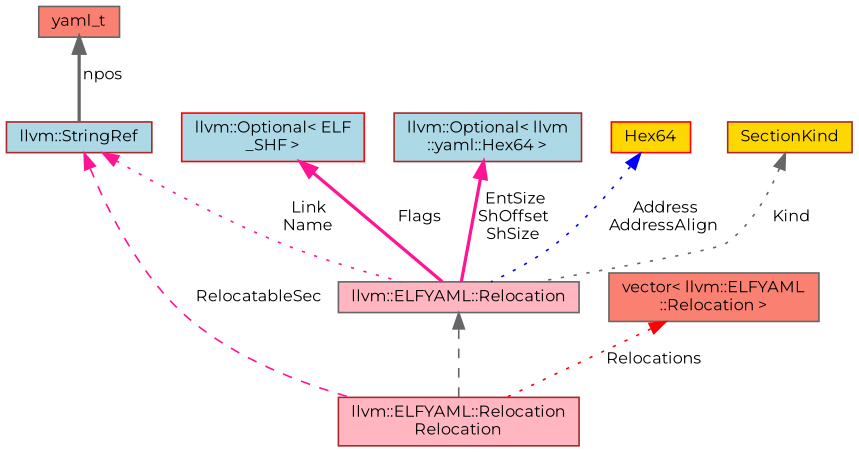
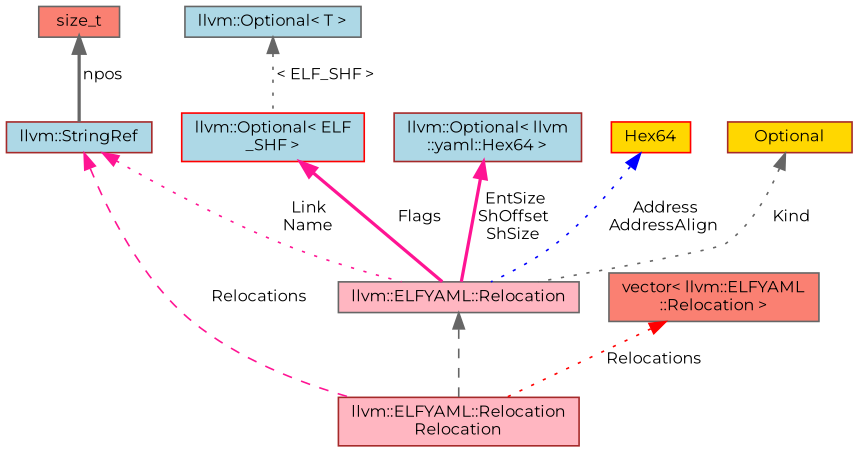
node "yaml_t": label "yaml_t" -> "size_t"
node "llvm::Optional< T >": added
node "SectionKind": label "SectionKind" -> "Optional"
edge "llvm::ELFYAML::Relocation Relocation" -> "llvm::StringRef": label " RelocatableSec" -> " Relocations"
